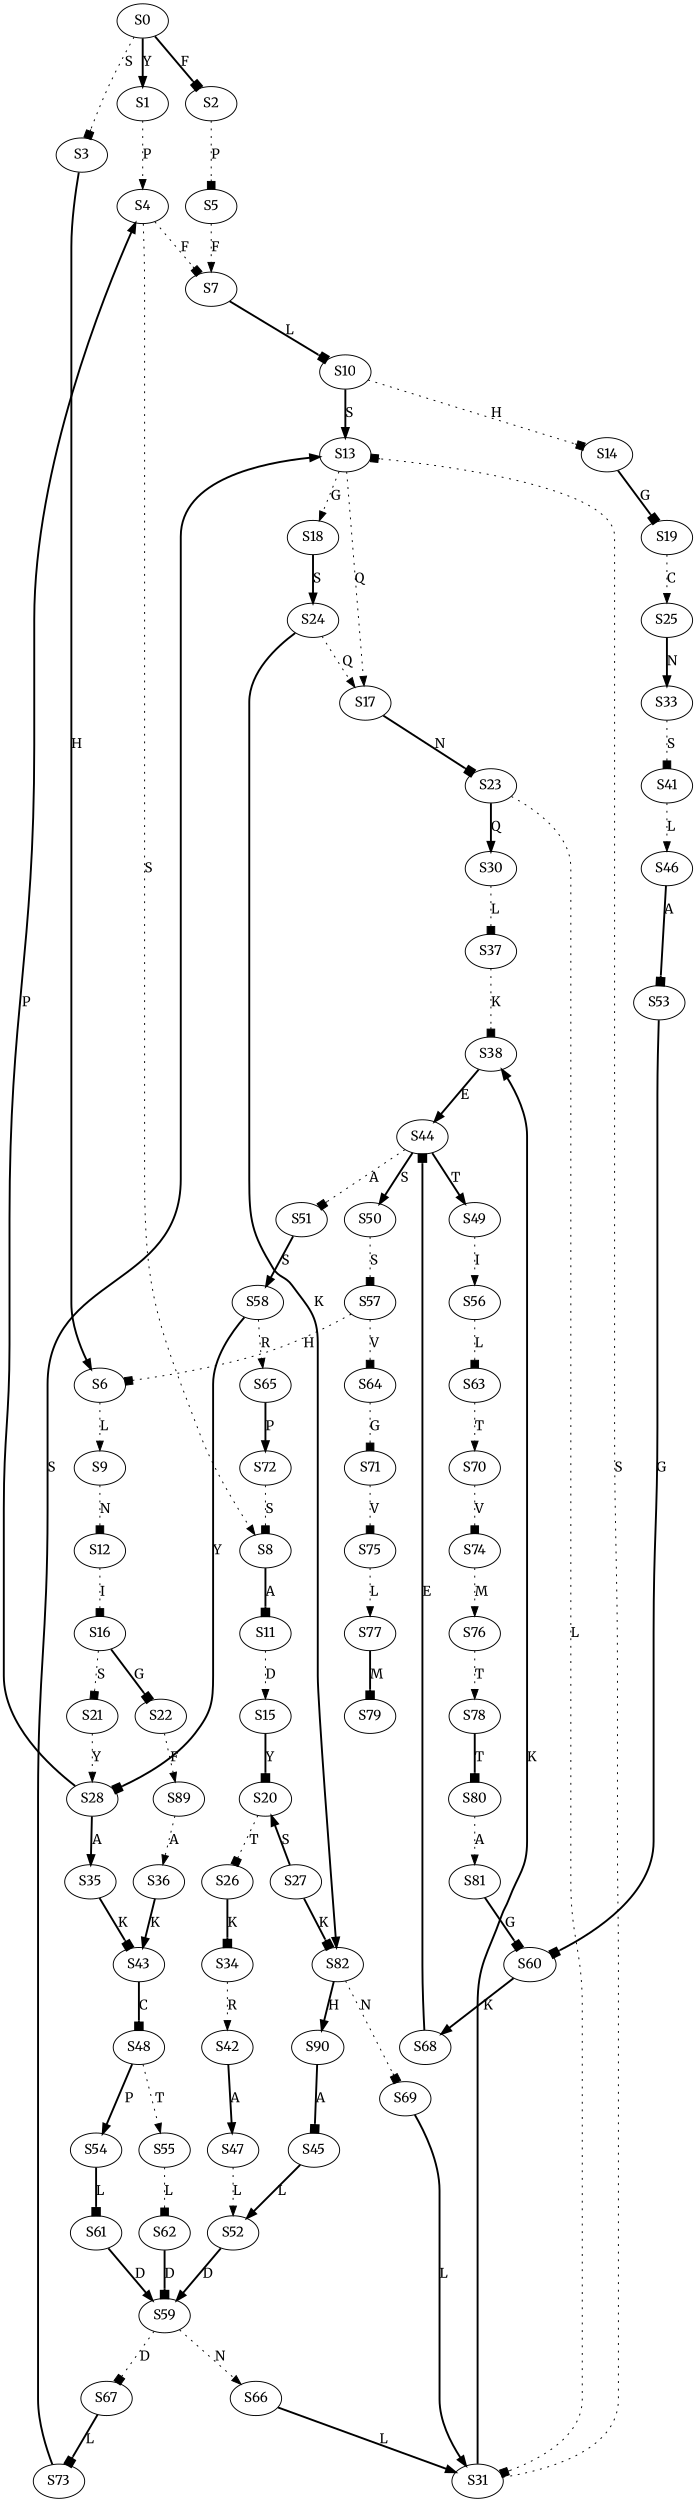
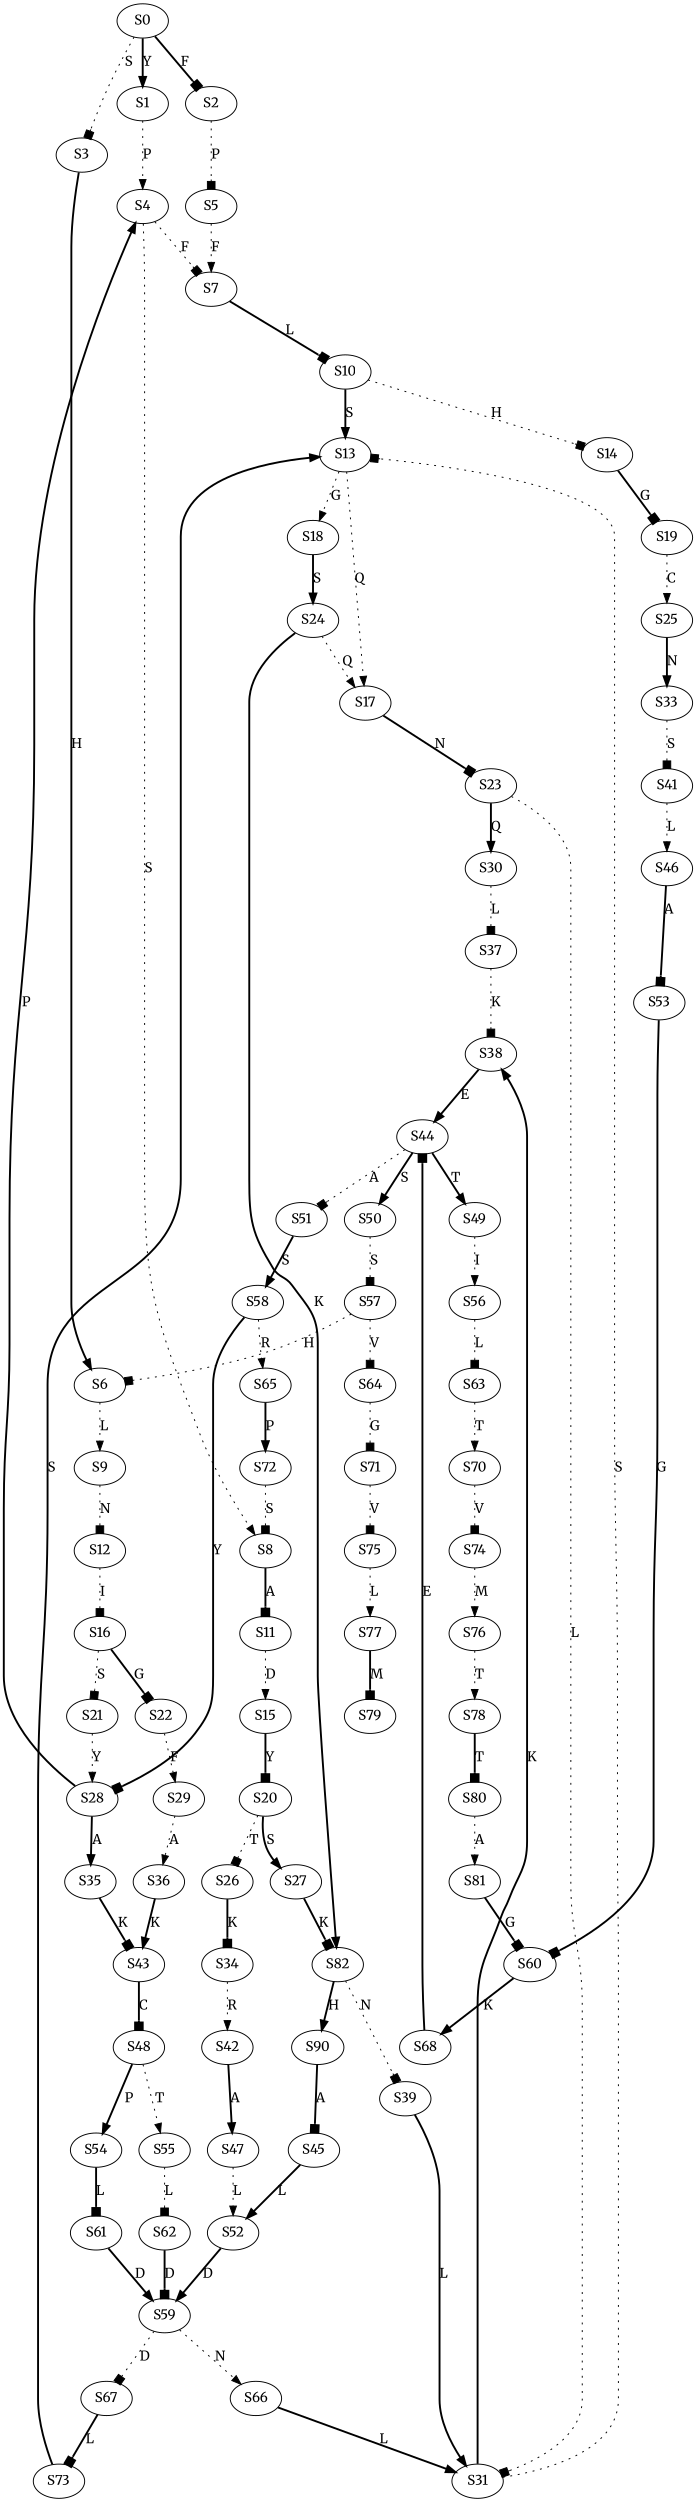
node "S89": label "S89" -> "S29"
edge "S27" -> "S20": reversed
node "S69": label "S69" -> "S39"
